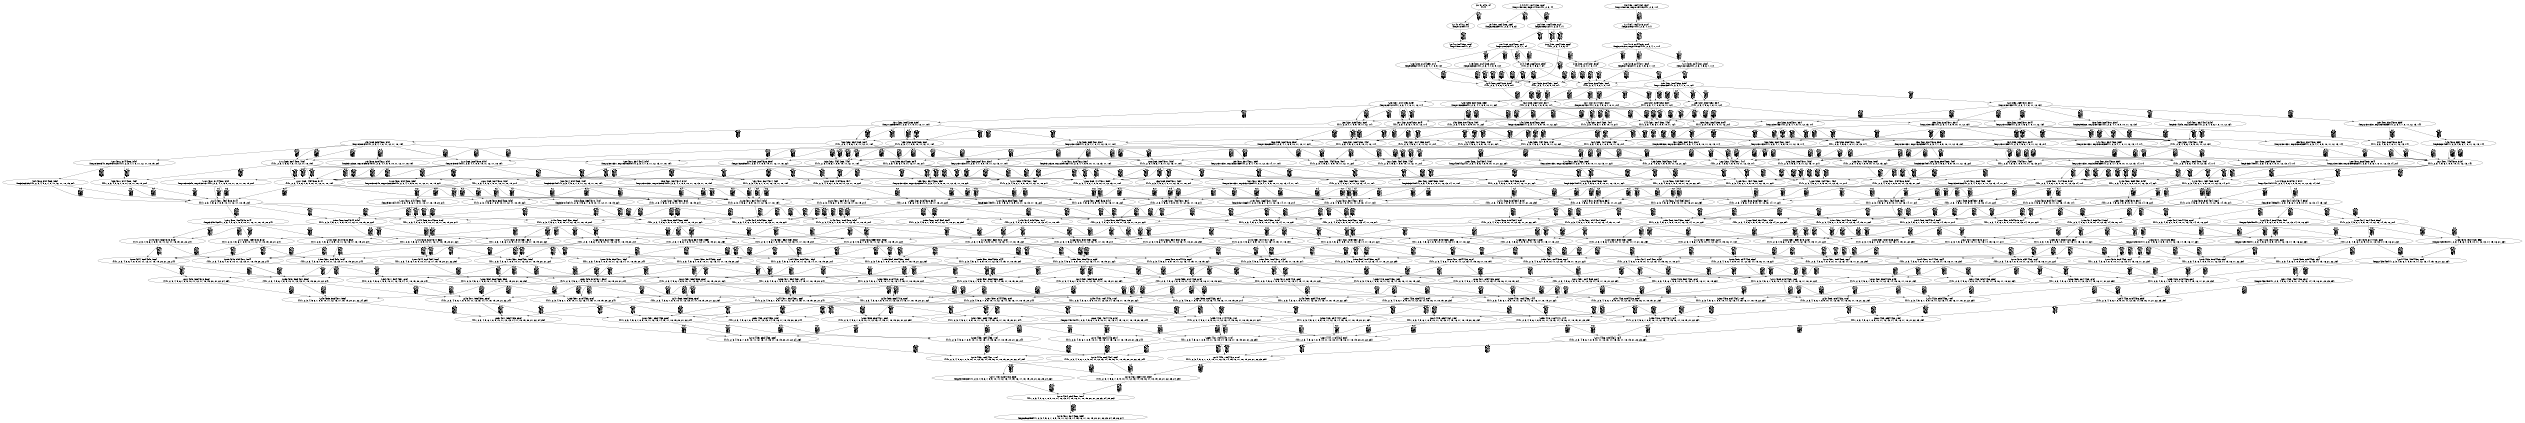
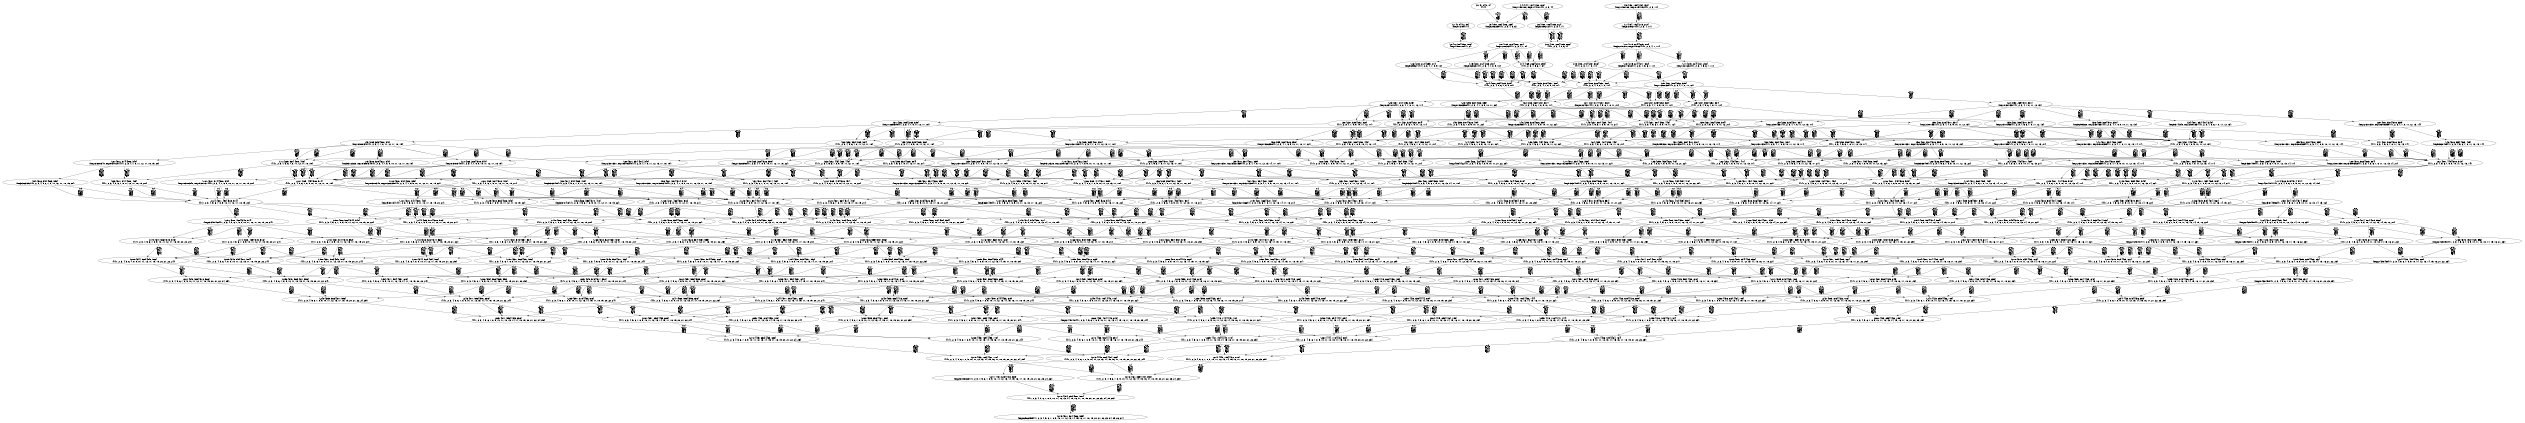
edge "S0: [0, 0] [0, 0] {}{}" -> "S1: [0, 0] [72, 90] {T0J0:72-90}{1}": now "S0: [0, 0] [0, 0] {}{}" -> "S9: [150, 188] [206, 259] {T0J5:206-259}{1, 2, 3, 4, 5, 6}"
edge "S6: [150, 188] [169, 212] {T0J6:169-212}{1, 2, 3, 4, 7}" -> "S10: [169, 212] [208, 261] {T0J7:208-261}{1, 2, 3, 4, 7, 8}": removed, label "T0 J7 DL=7700 ES=150 LS=188 EF=208 LF=261"
edge "S10: [169, 212] [208, 261] {T0J7:208-261}{1, 2, 3, 4, 7, 8}" -> "S13: [208, 270] [237, 306] {}{1, 2, 3, 4, 7, 8, 11}": removed, label "T0 J10 DL=7700 ES=169 LS=212 EF=244 LF=306"
edge "S12: [150, 220] [169, 266] {}{1, 2, 3, 4, 5, 6, 7}" -> "S24: [208, 293] [223, 325] {}{1, 2, 3, 4, 5, 6, 7, 8, 9, 10}": now "S12: [150, 220] [169, 266] {}{1, 2, 3, 4, 5, 6, 7}" -> "S14: [169, 266] [208, 293] {}{1, 2, 3, 4, 5, 6, 7, 8}"
